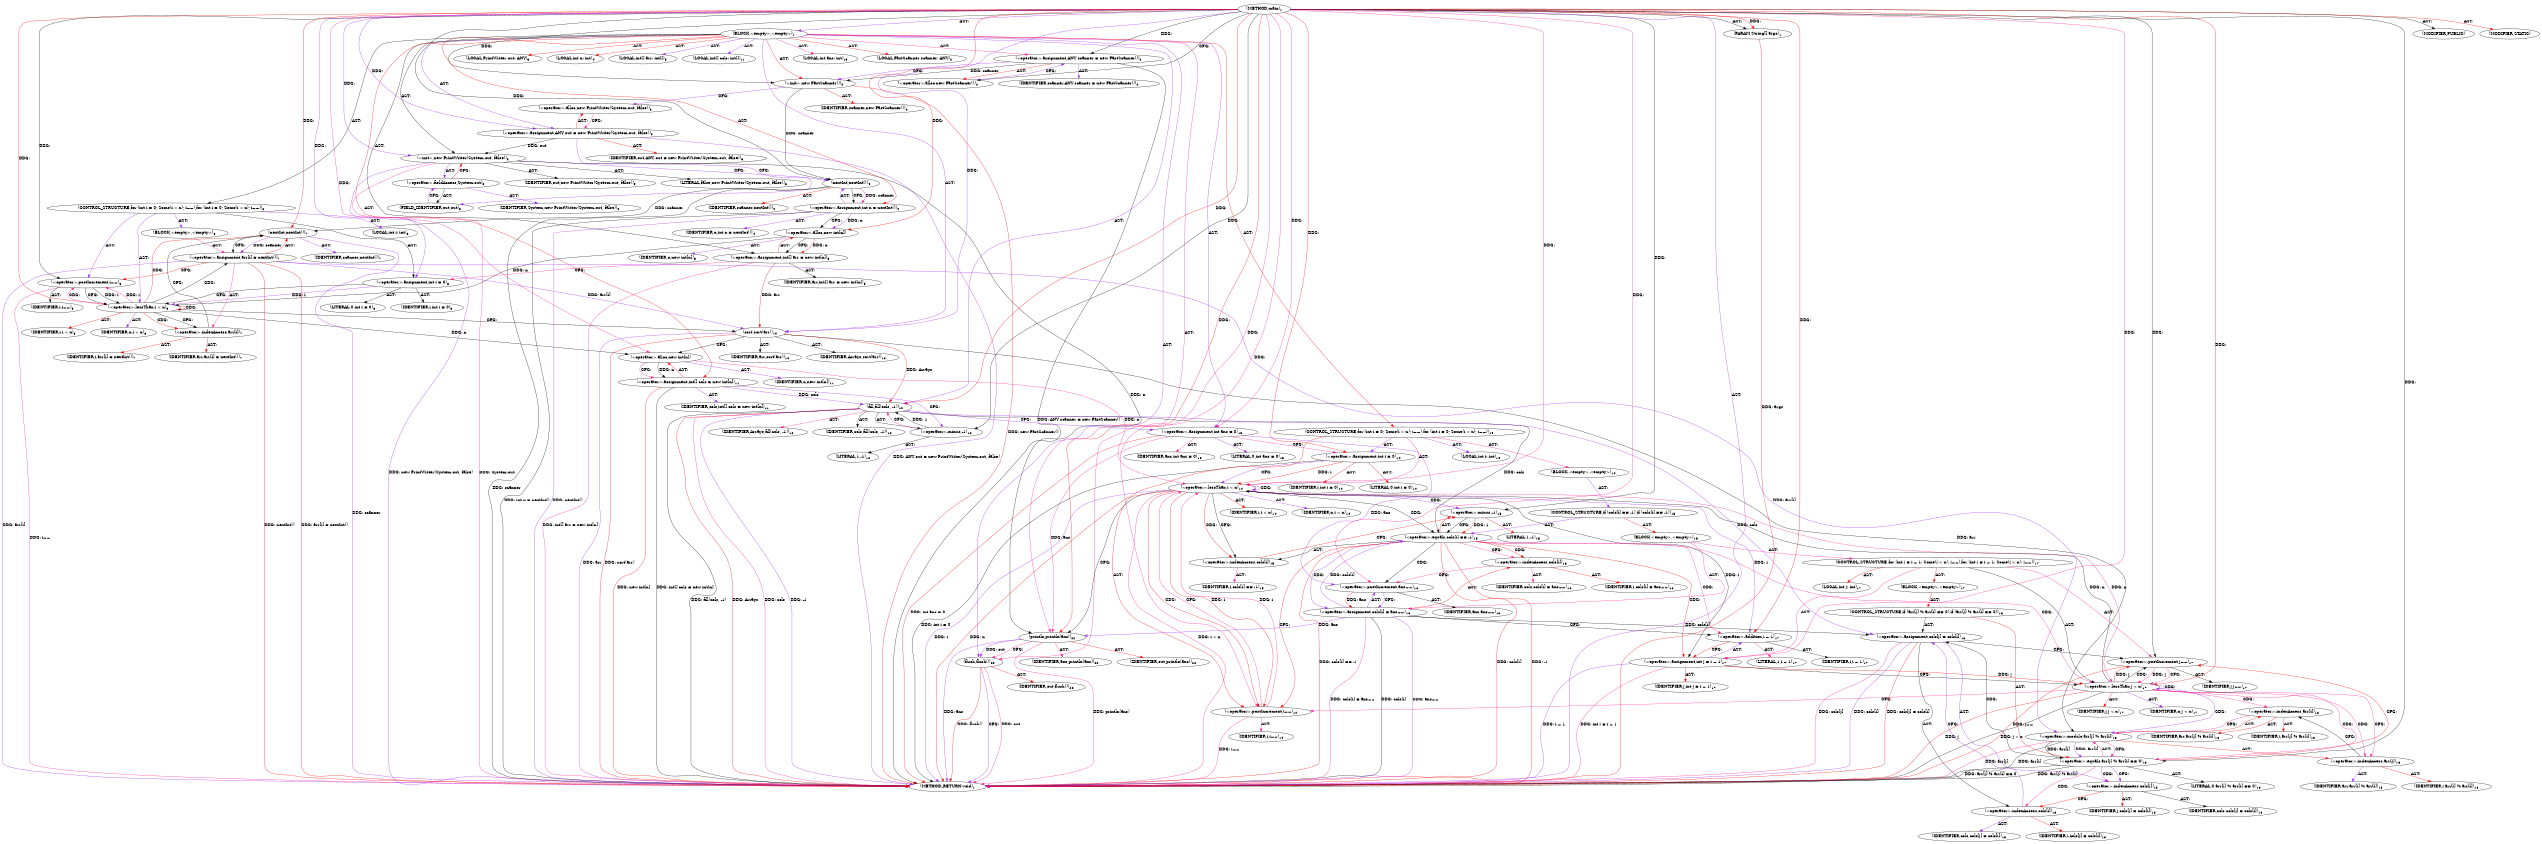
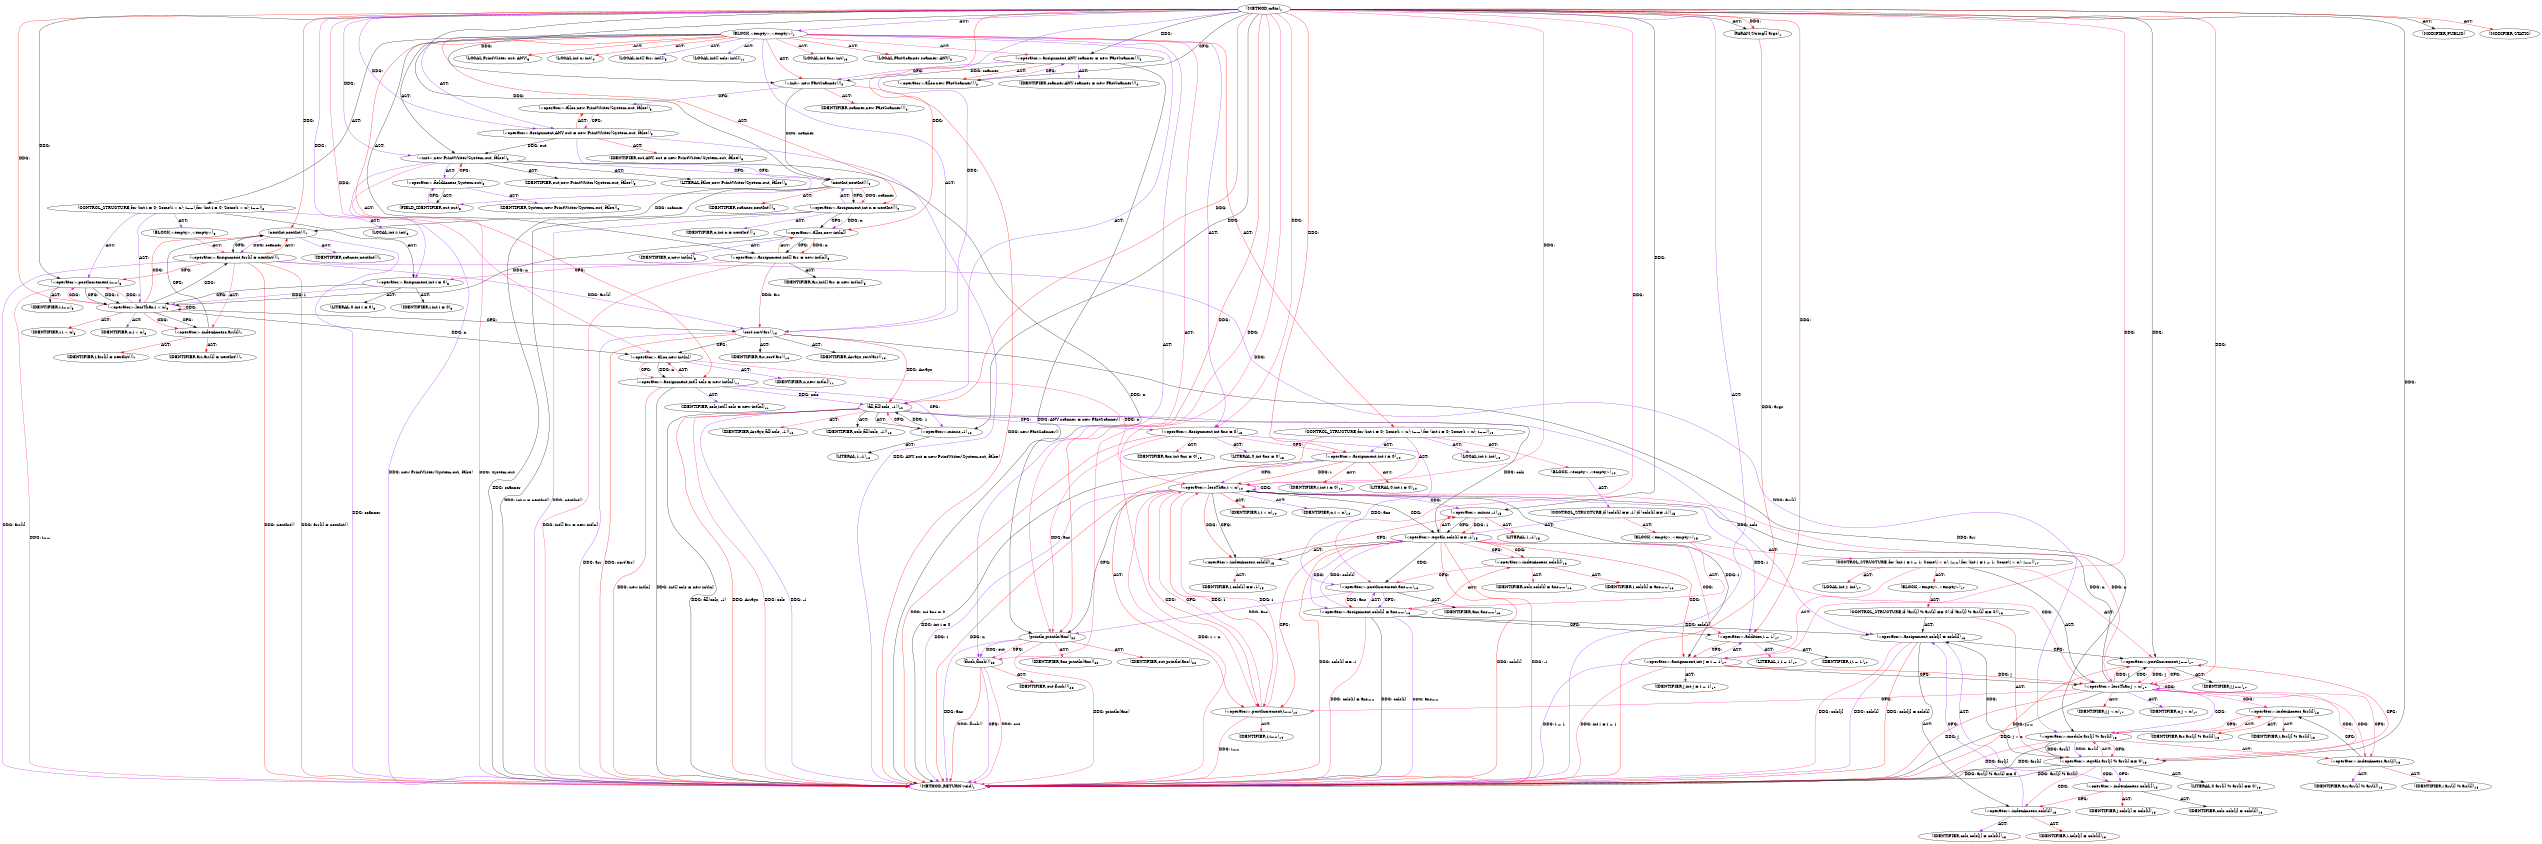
edge "(<operator>.assignment,cols[i] = ans++)" -> "(println,println(ans))": now "(<operator>.postIncrement,ans++)" -> "(println,println(ans))"
